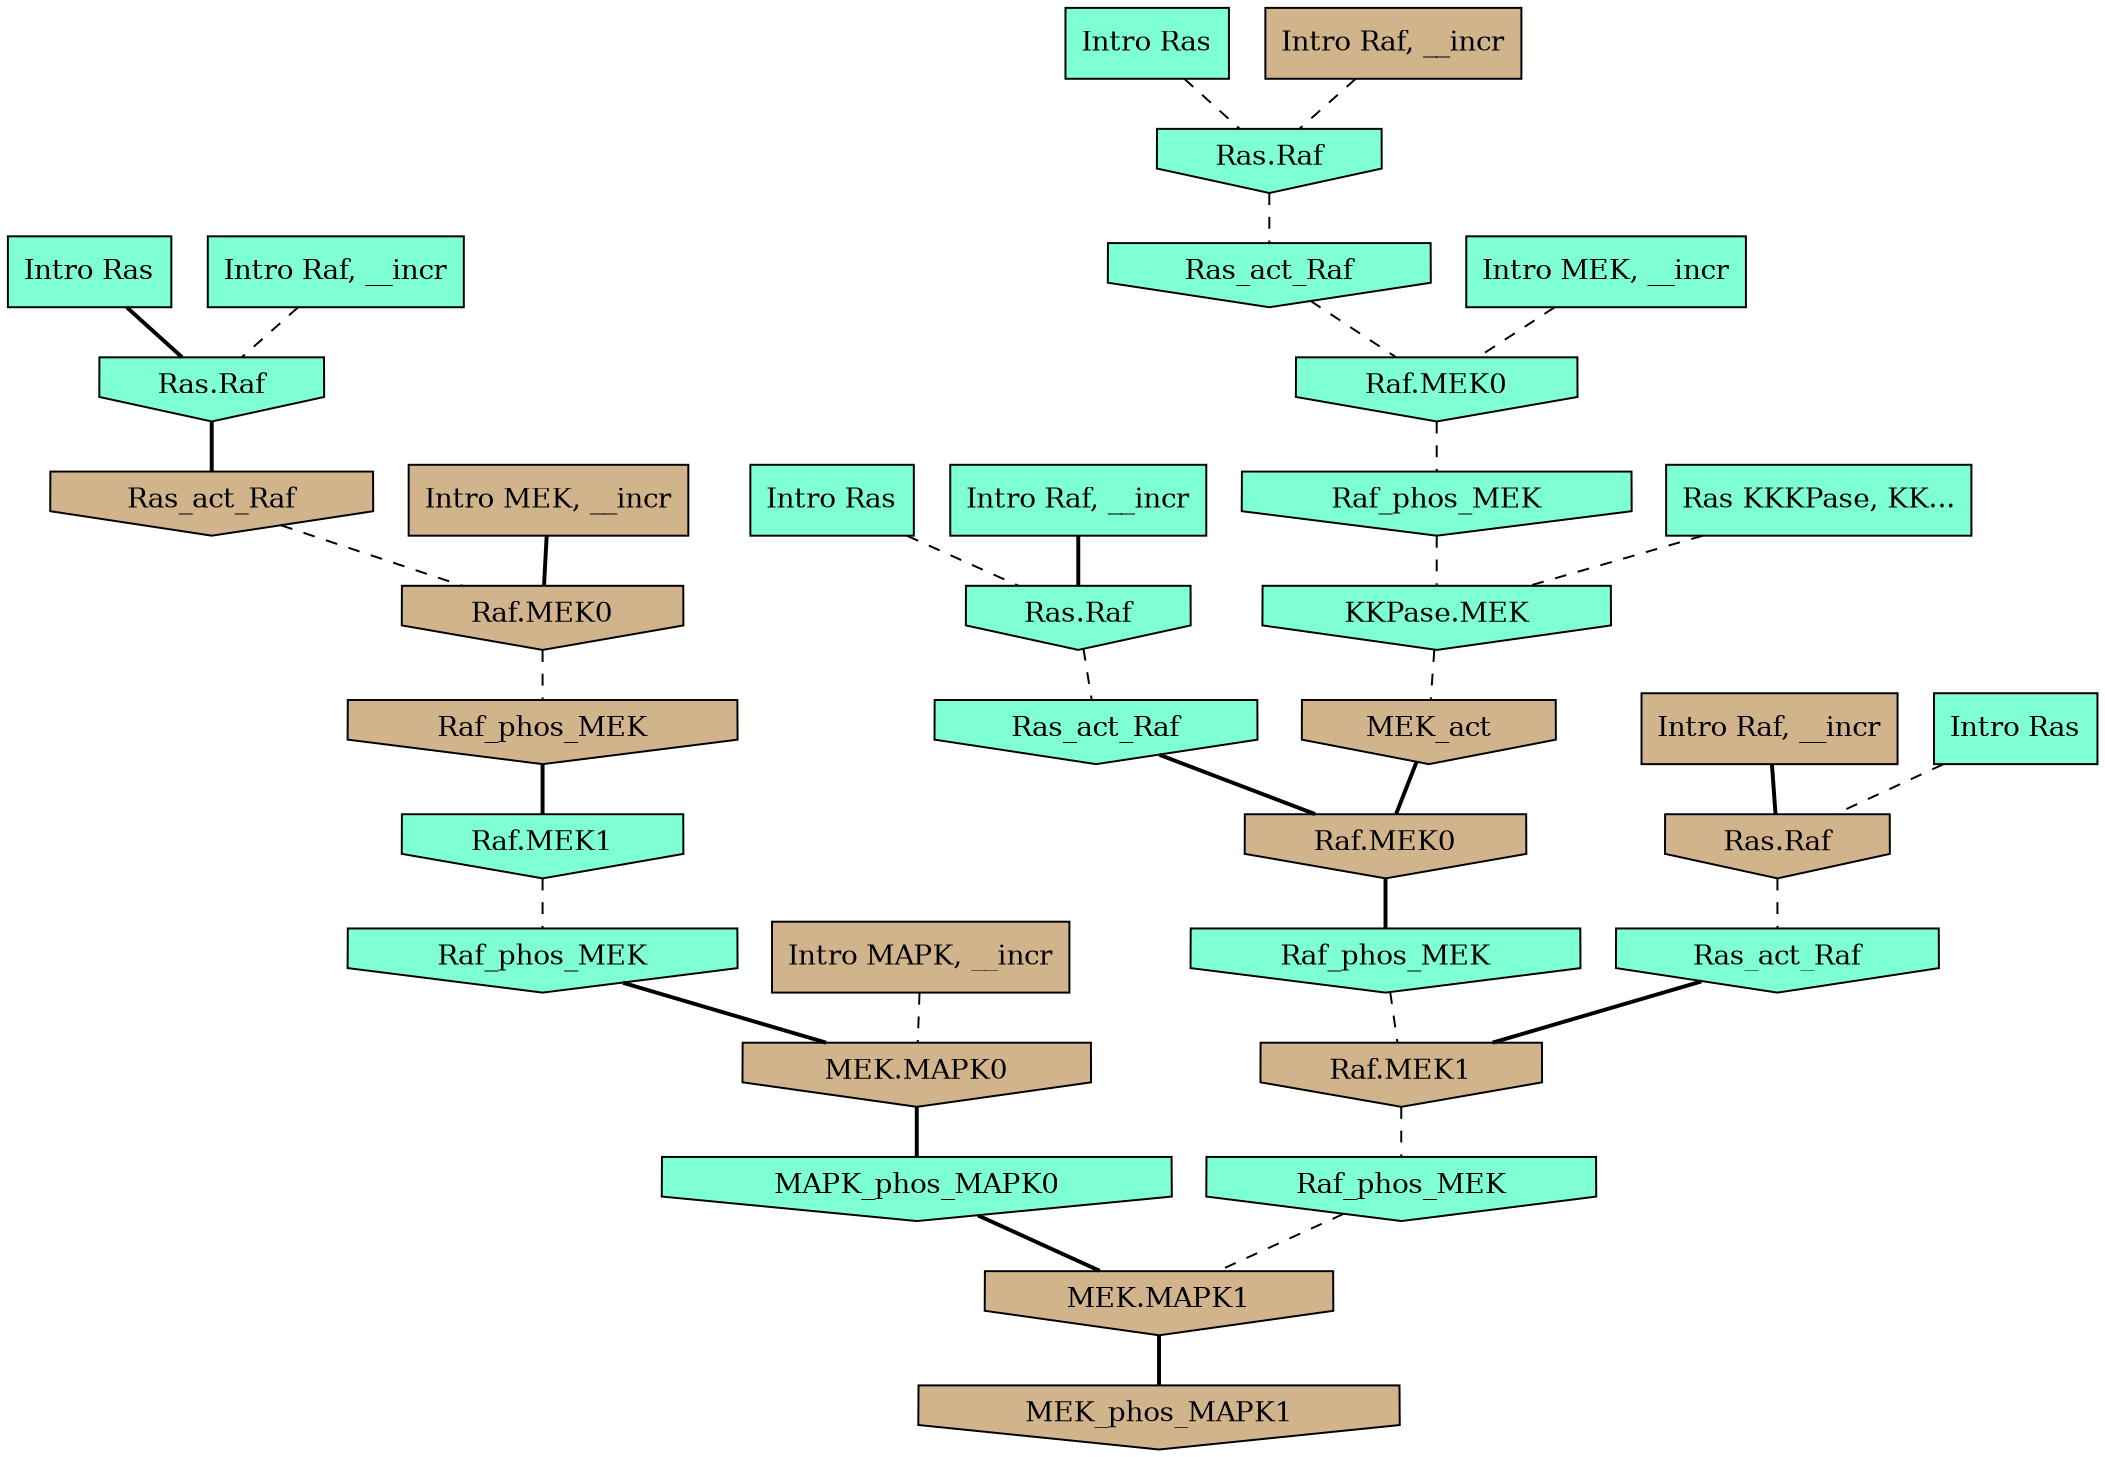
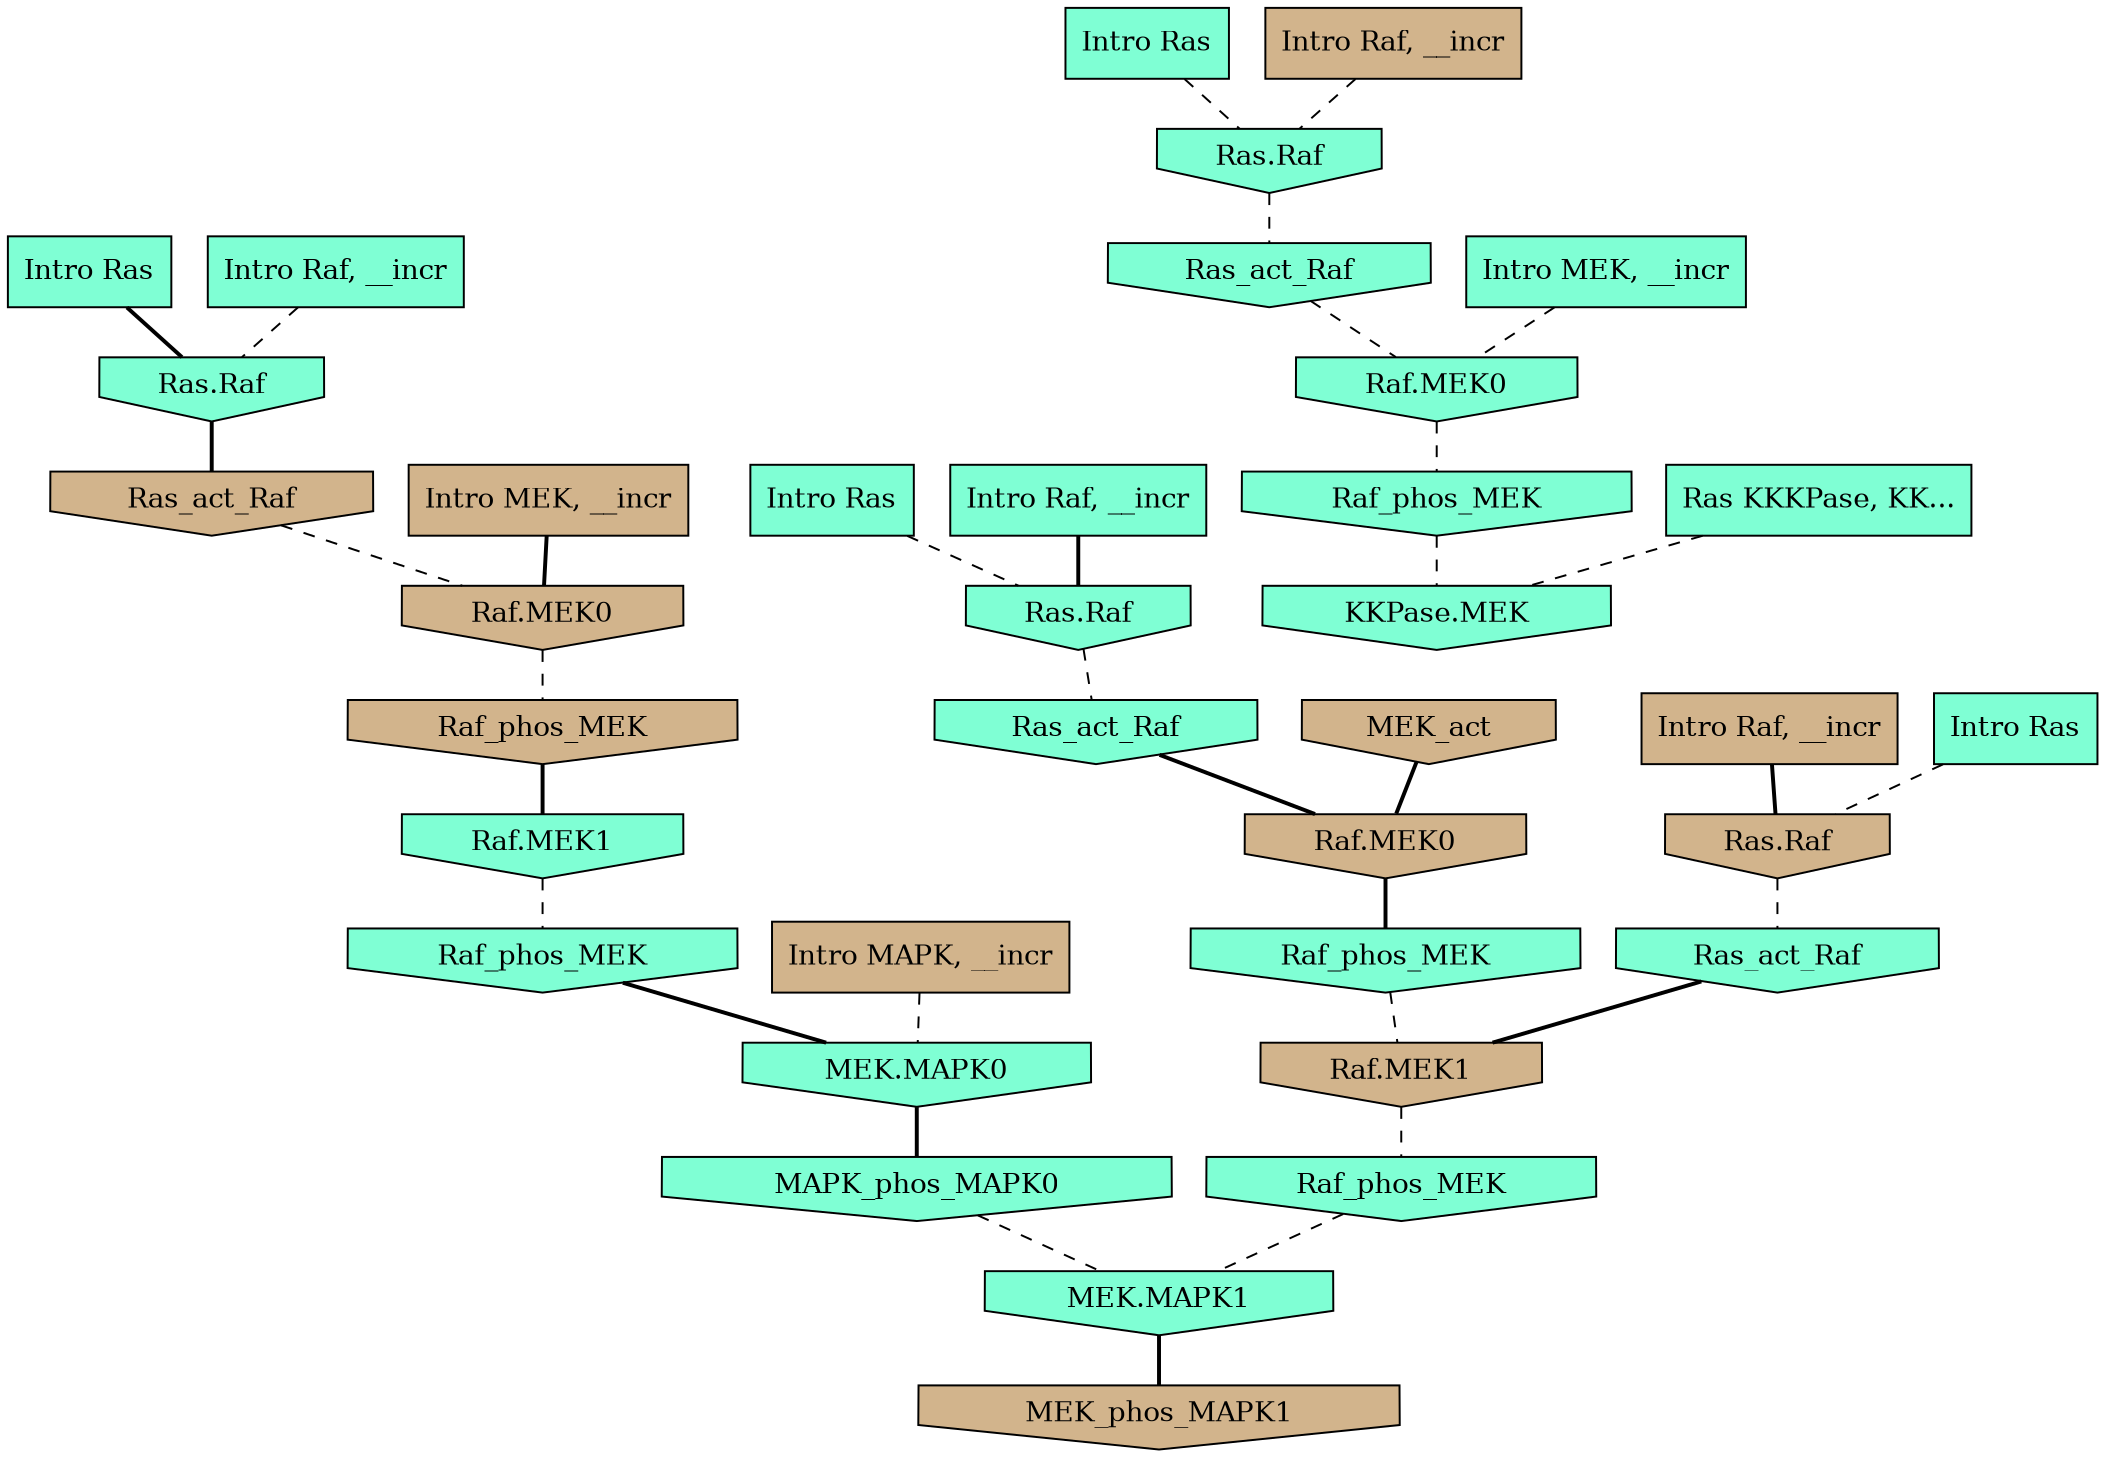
edge "KKPase.MEK" -- "MEK_act": removed
node "MEK.MAPK0": fillcolor tan -> aquamarine
edge "MAPK_phos_MAPK0" -- "MEK.MAPK1": style bold -> dashed
node "MEK.MAPK1": fillcolor tan -> aquamarine
